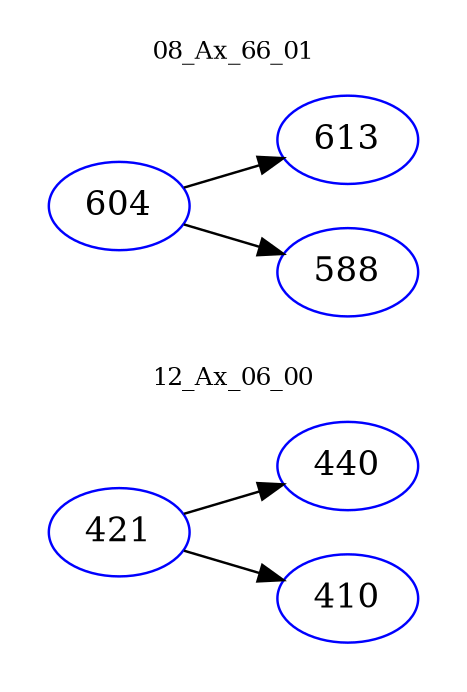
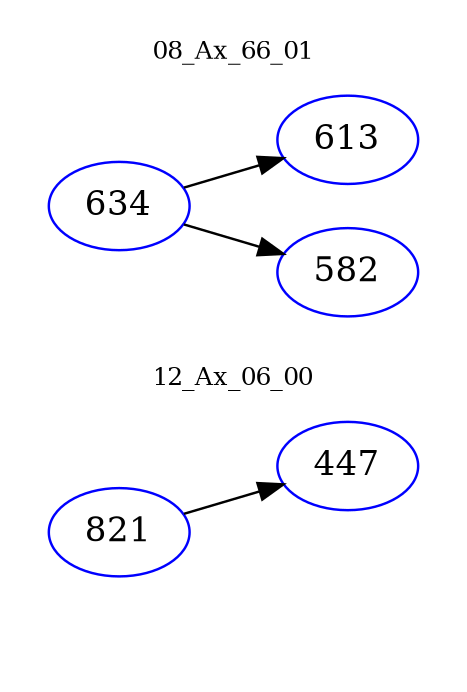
node "604": label "604" -> "634"
node "588": label "588" -> "582"
node "440": label "440" -> "447"
node "421": label "421" -> "821"
node "410": removed
